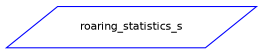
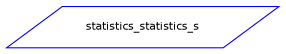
node "roaring_statistics_s": label "roaring_statistics_s" -> "statistics_statistics_s"
